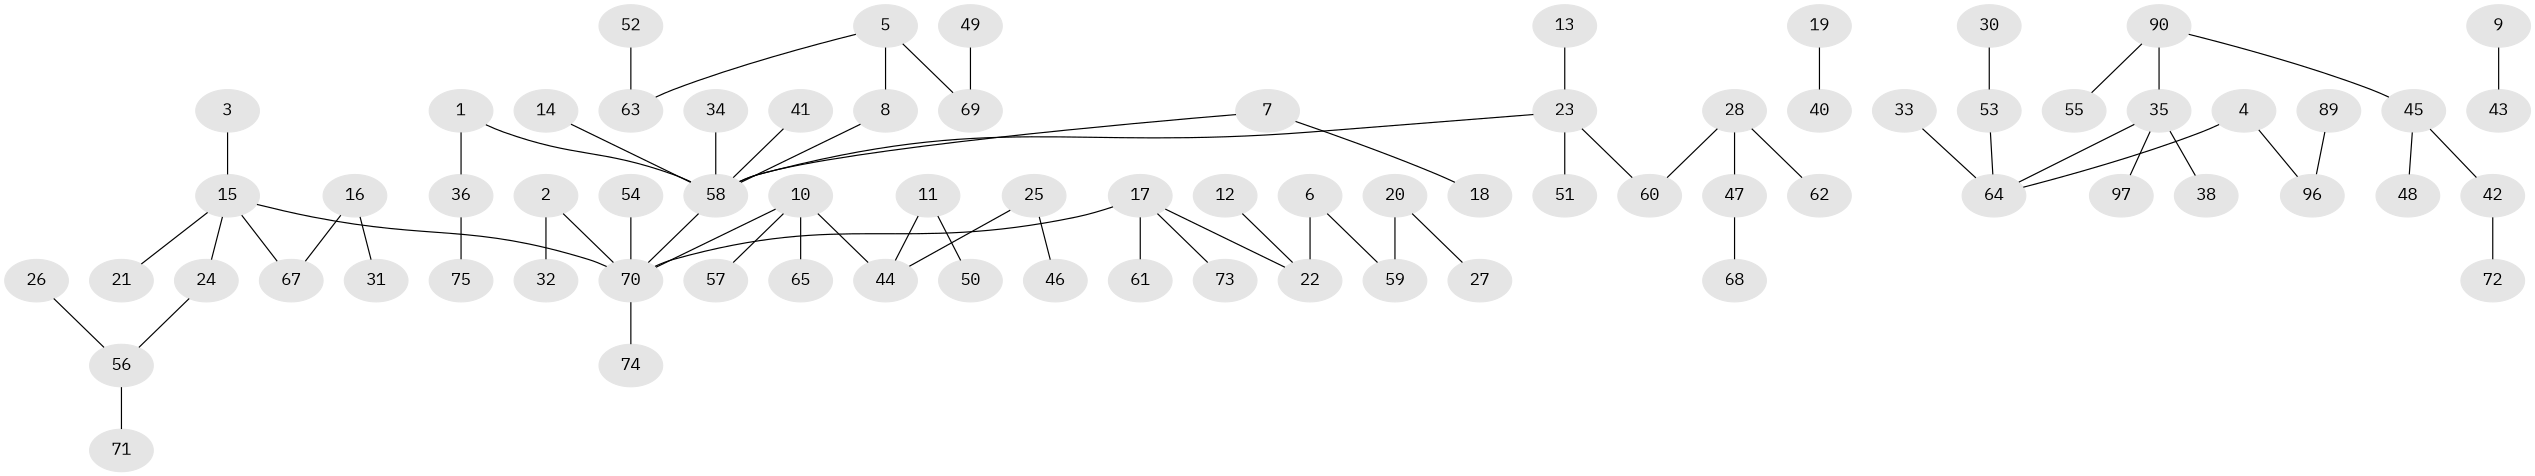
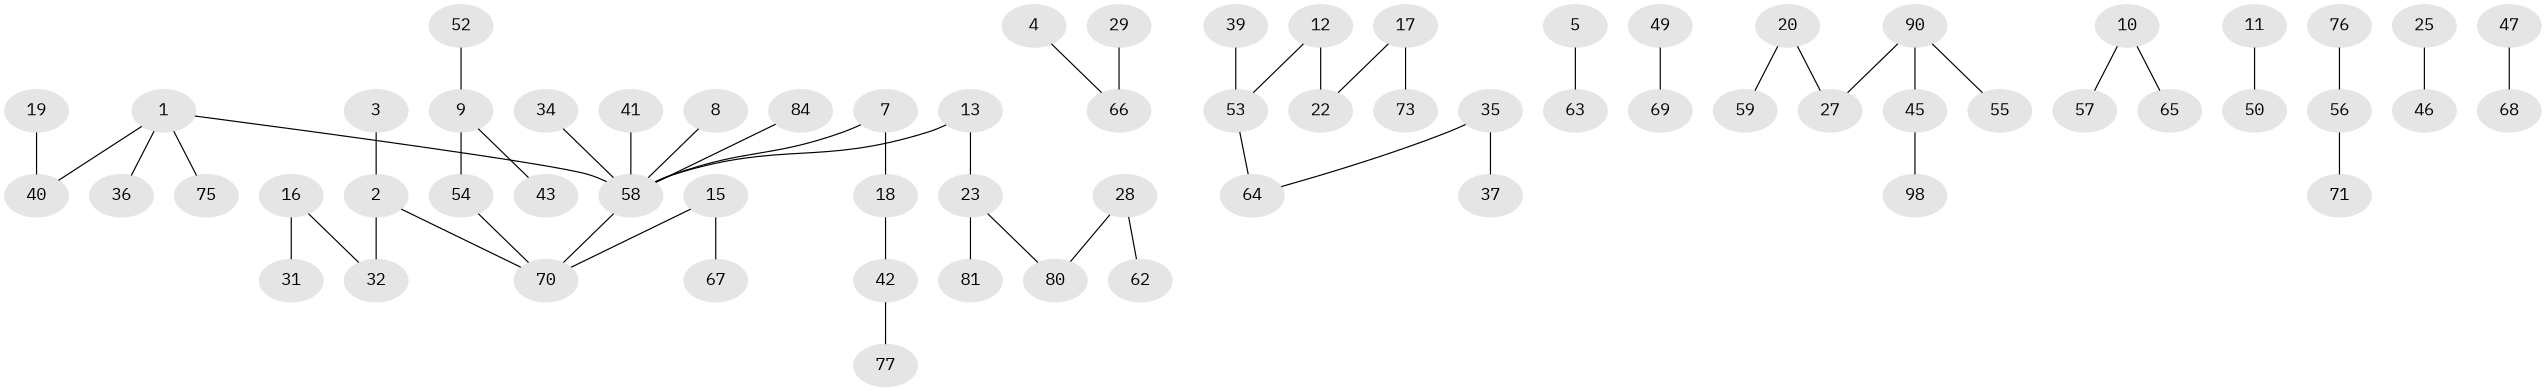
node "30": label "30" -> "39"
edge "5" -- "69": removed
edge "12" -- "53": added
edge "52" -- "63": now "52" -- "9"
edge "5" -- "8": removed
edge "90" -- "35": now "90" -- "27"
node "14": label "14" -> "84"
node "33": removed
node "89": label "89" -> "29"
edge "23" -- "58": now "13" -- "58"
edge "1" -- "40": added
edge "3" -- "15": now "3" -- "2"
edge "28" -- "47": removed
edge "45" -- "42": now "18" -- "42"
edge "4" -- "64": removed
edge "9" -- "54": added
node "6": removed
node "51": label "51" -> "81"
node "60": label "60" -> "80"
node "97": label "97" -> "37"
node "38": removed
node "96": label "96" -> "66"
node "48": label "48" -> "98"
edge "17" -- "70": removed
edge "16" -- "67": now "16" -- "32"
edge "10" -- "70": removed
edge "36" -- "75": now "1" -- "75"
node "26": label "26" -> "76"
node "21": removed
node "24": removed
node "44": removed
node "61": removed
node "72": label "72" -> "77"
node "74": removed
